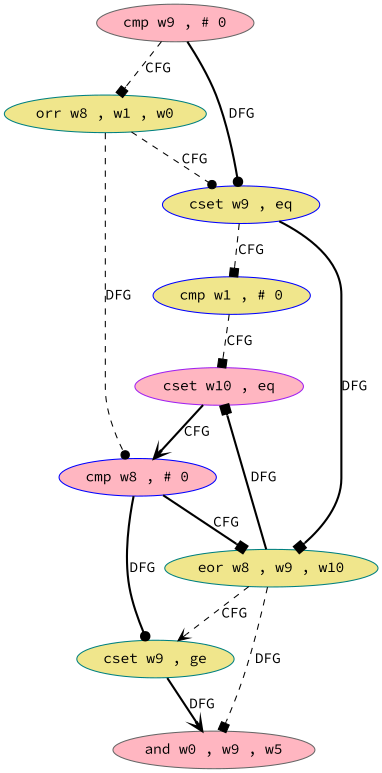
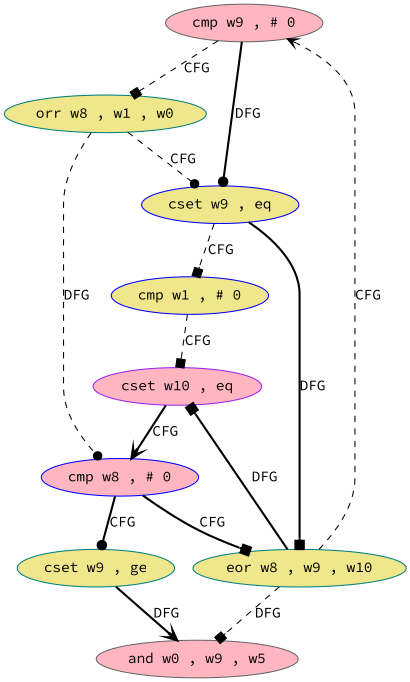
edge "cmp w8 , # 0" -> "cset w9 , ge": label "DFG" -> "CFG"
edge "eor w8 , w9 , w10" -> "cset w9 , ge": now "eor w8 , w9 , w10" -> "cmp w9 , # 0"
